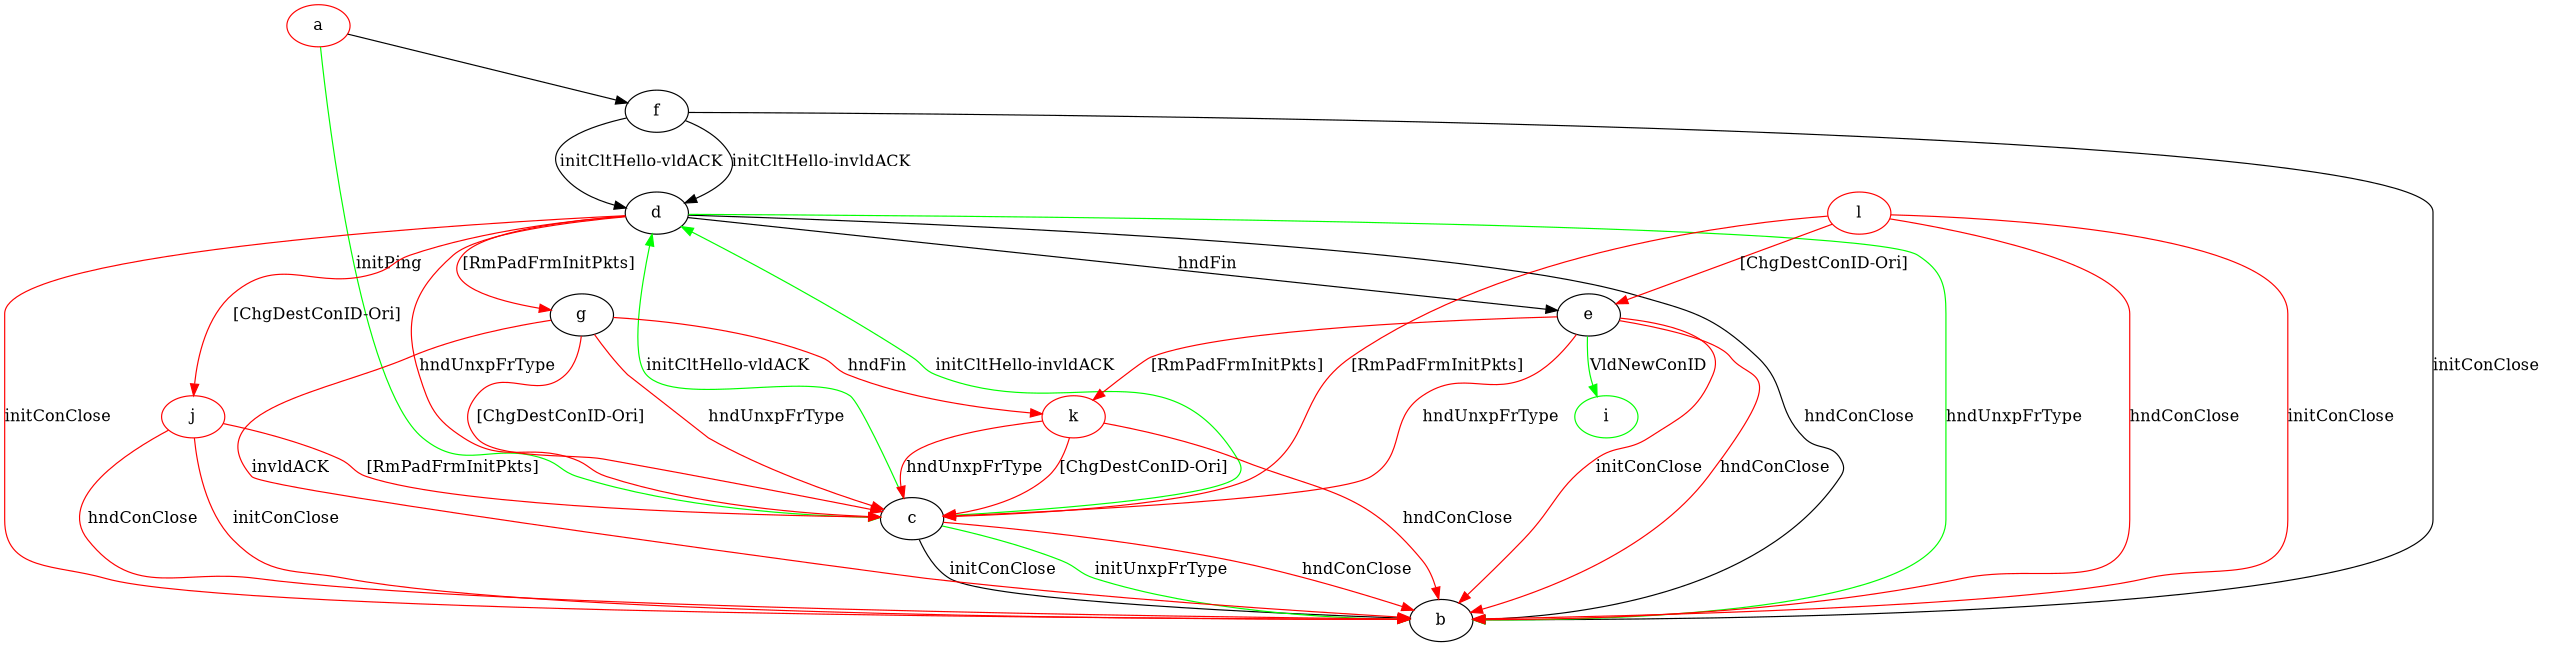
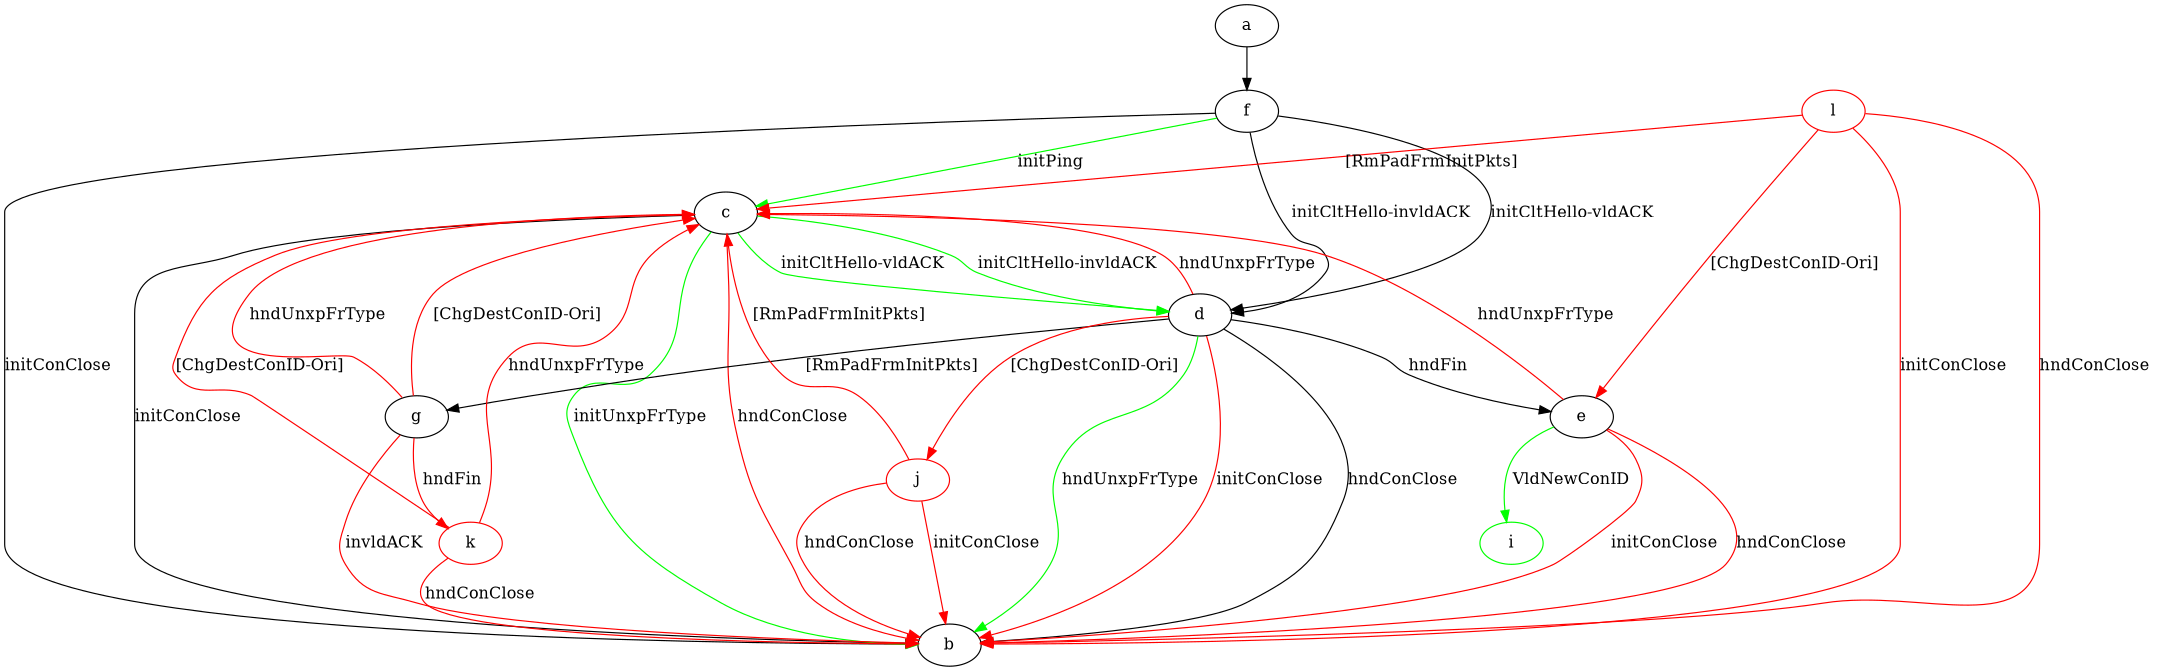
node "a": color red -> black
edge "d" -> "g": color red -> black
edge "e" -> "k": removed, label "[RmPadFrmInitPkts]"
edge "a" -> "c": now "f" -> "c"
